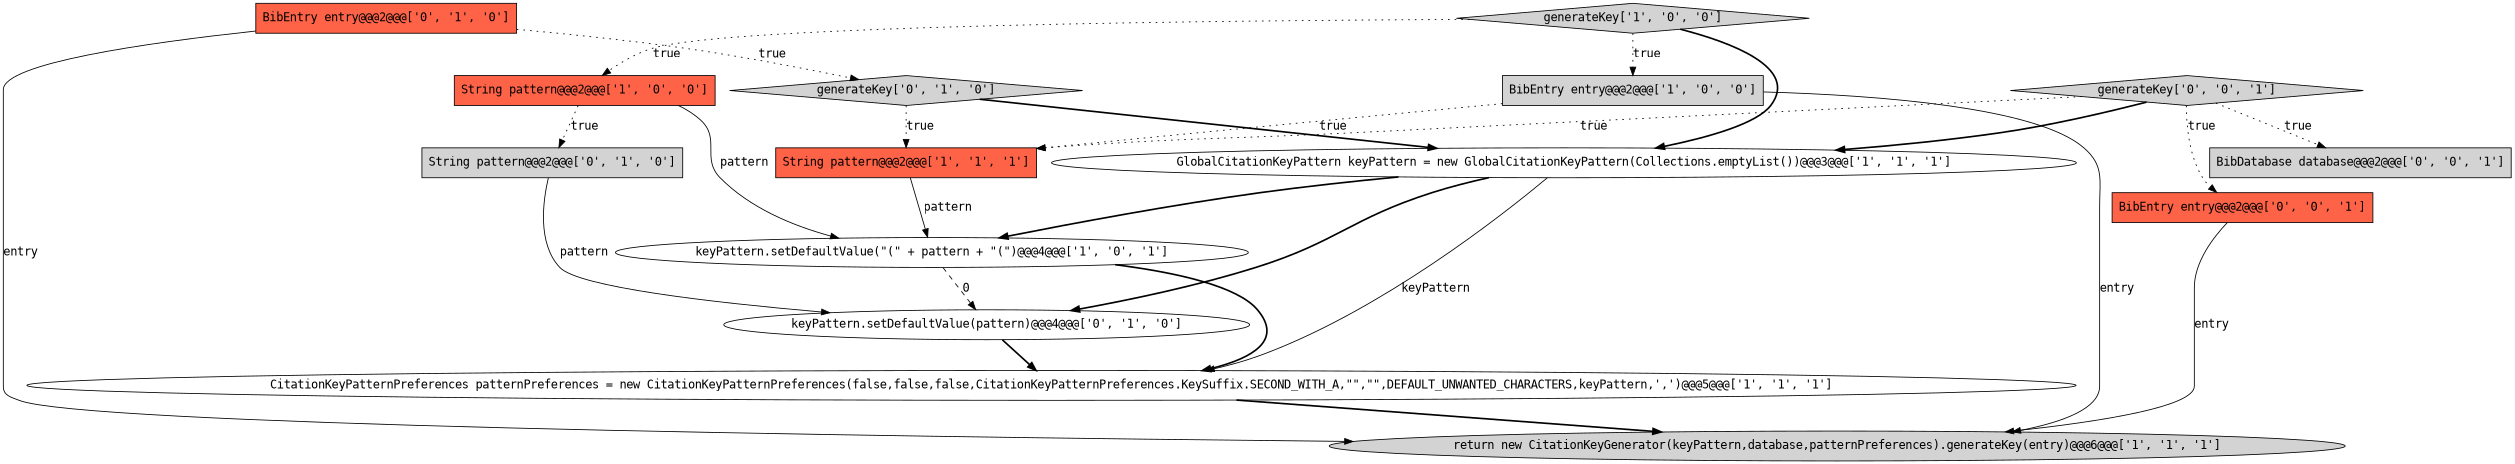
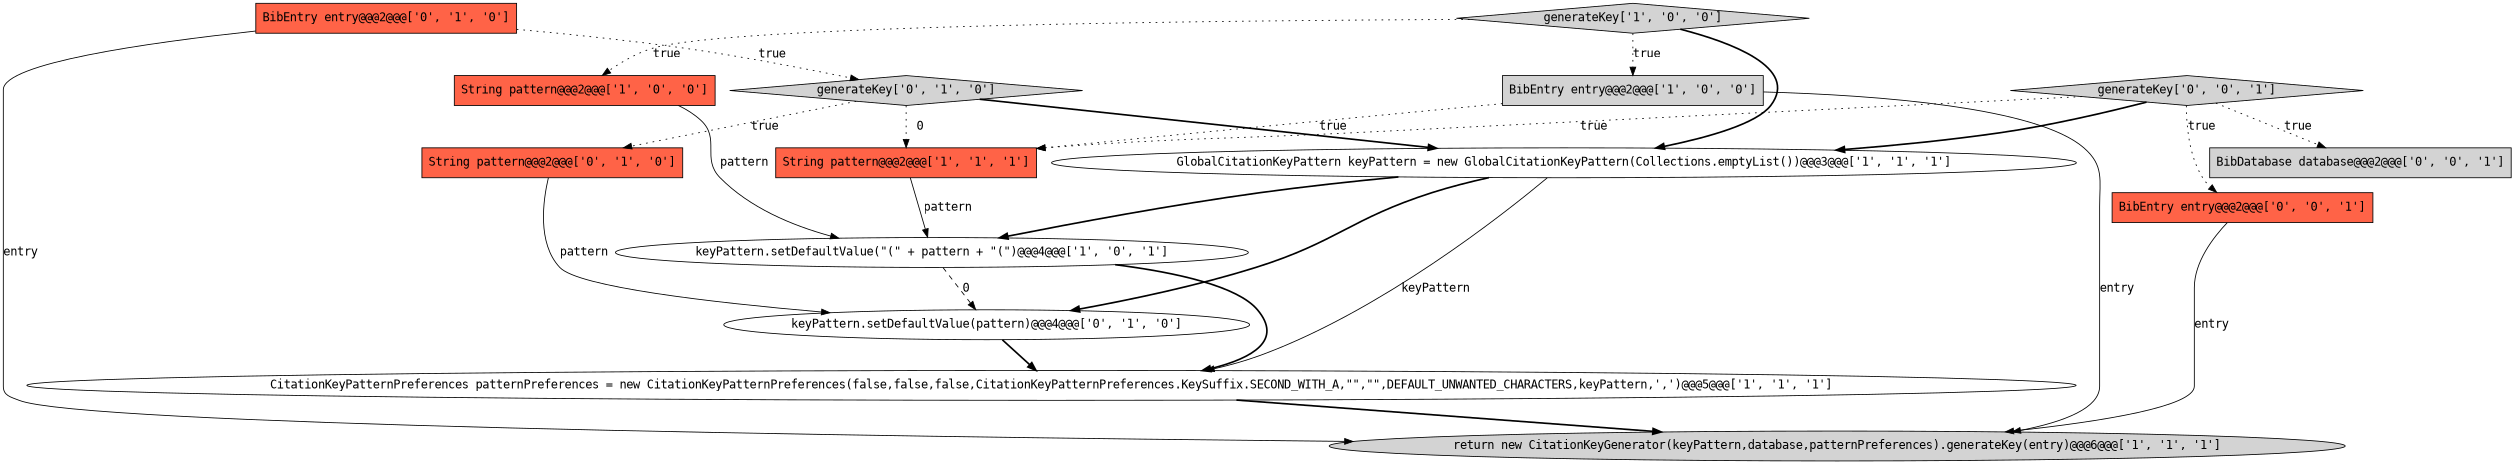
edge "String pattern@@@2@@@['1', '0', '0']" -> "String pattern@@@2@@@['0', '1', '0']": now "generateKey['0', '1', '0']" -> "String pattern@@@2@@@['0', '1', '0']"
edge "generateKey['0', '1', '0']" -> "String pattern@@@2@@@['1', '1', '1']": label "true" -> "0"
node "String pattern@@@2@@@['0', '1', '0']": fillcolor lightgray -> tomato
